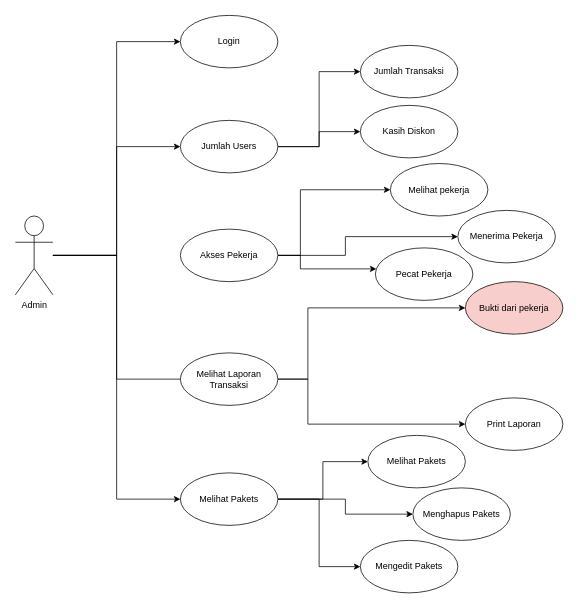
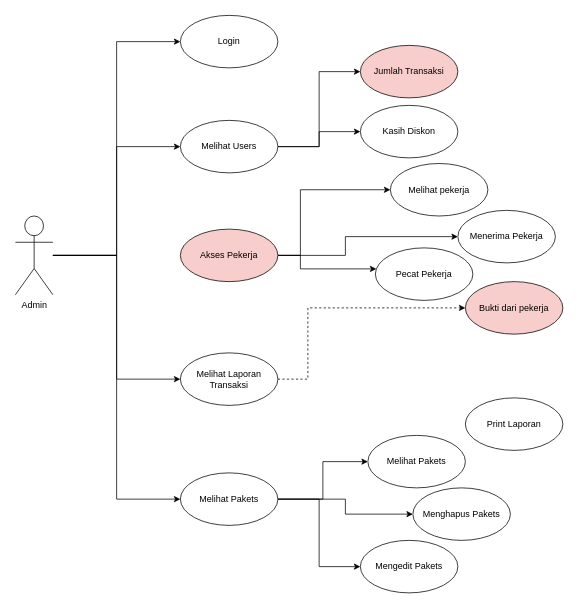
node "Jumlah Transaksi": fillcolor #ffffff -> #f8cecc
node "Jumlah Users": label "Jumlah Users" -> "Melihat Users"
node "Akses Pekerja": fillcolor #ffffff -> #f8cecc
edge "Melihat Laporan Transaksi" -> "Bukti dari pekerja": style solid -> dashed
edge "Admin" -- "Melihat Laporan Transaksi": arrowhead none -> classic
edge "Melihat Laporan Transaksi" -> "Print Laporan": removed
